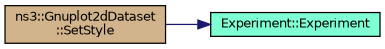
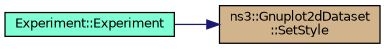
edge "ns3::Gnuplot2dDataset ::SetStyle" -> "Experiment::Experiment": reversed
